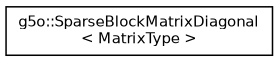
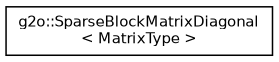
node "g5o::SparseBlockMatrixDiagonal < MatrixType >": label "g5o::SparseBlockMatrixDiagonal < MatrixType >" -> "g2o::SparseBlockMatrixDiagonal < MatrixType >"
